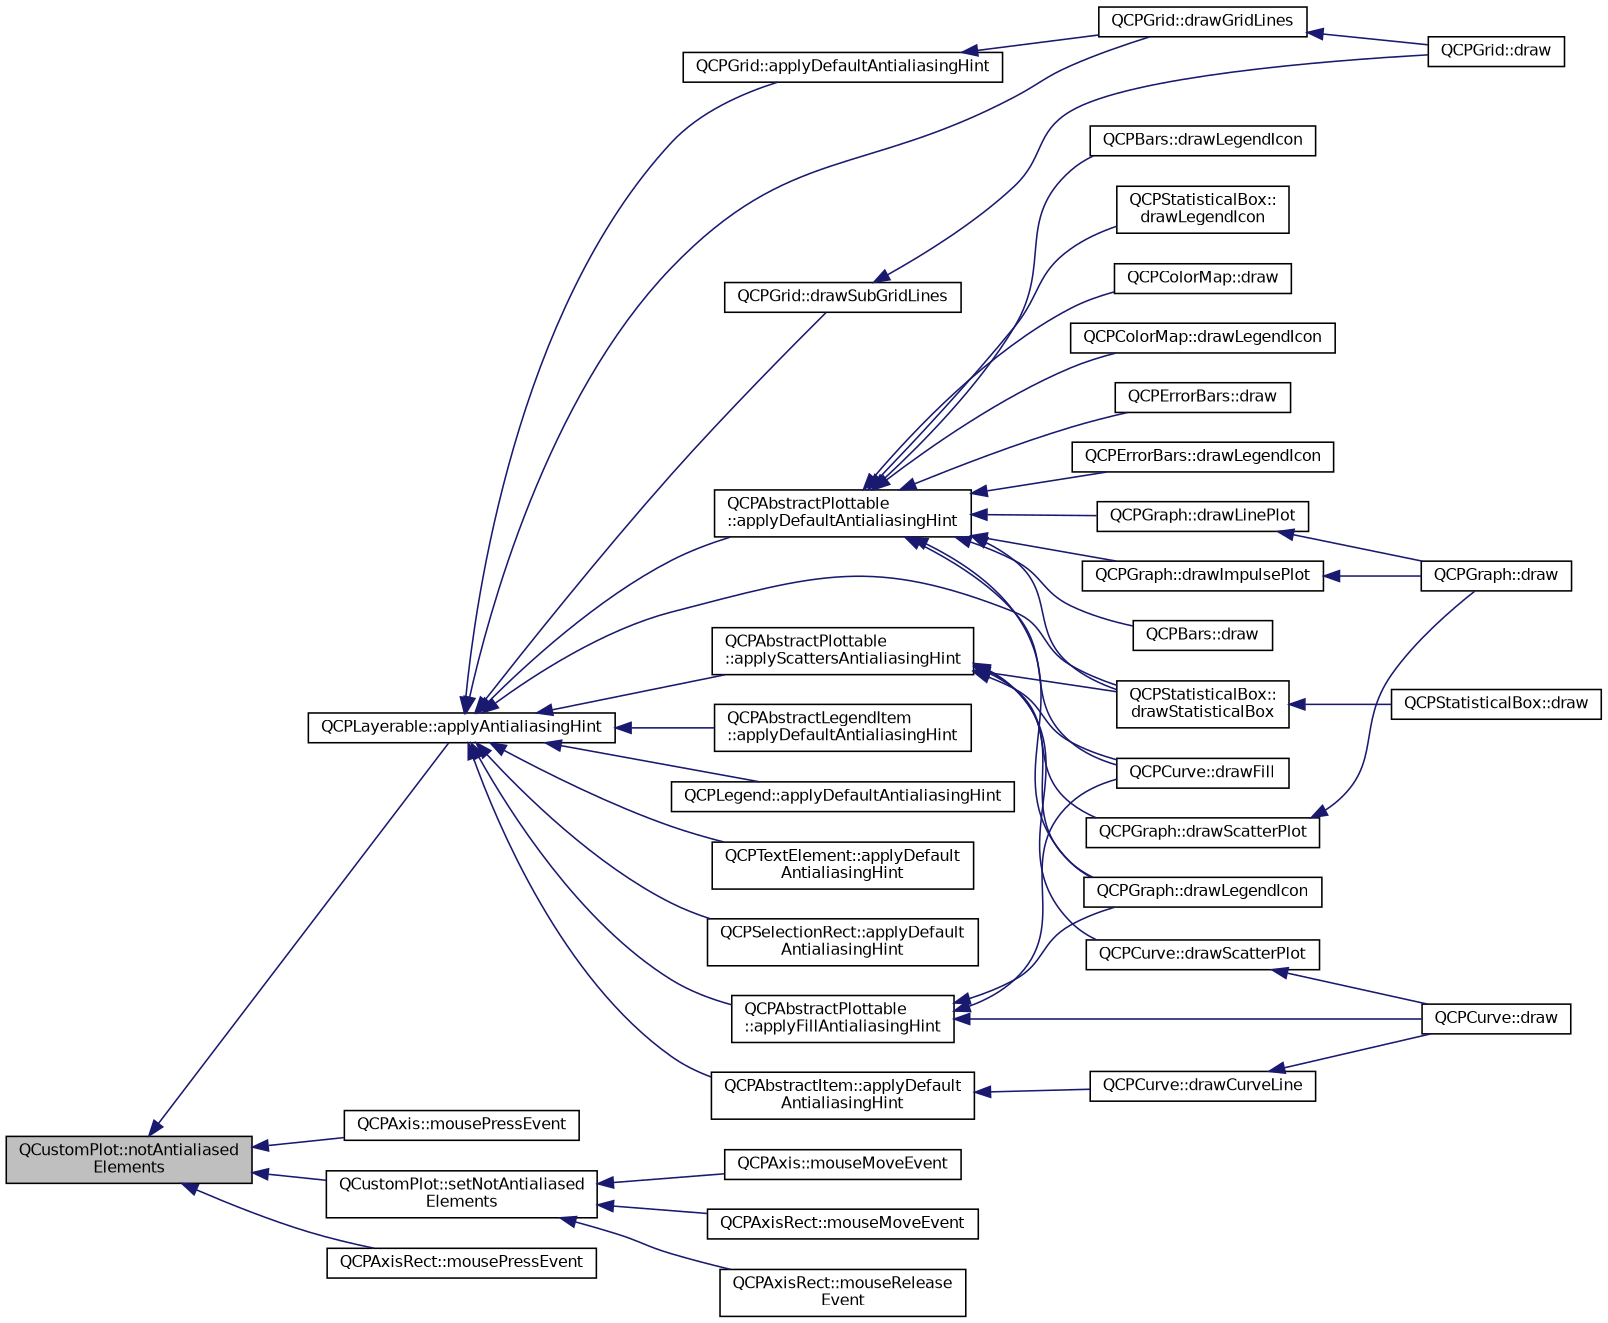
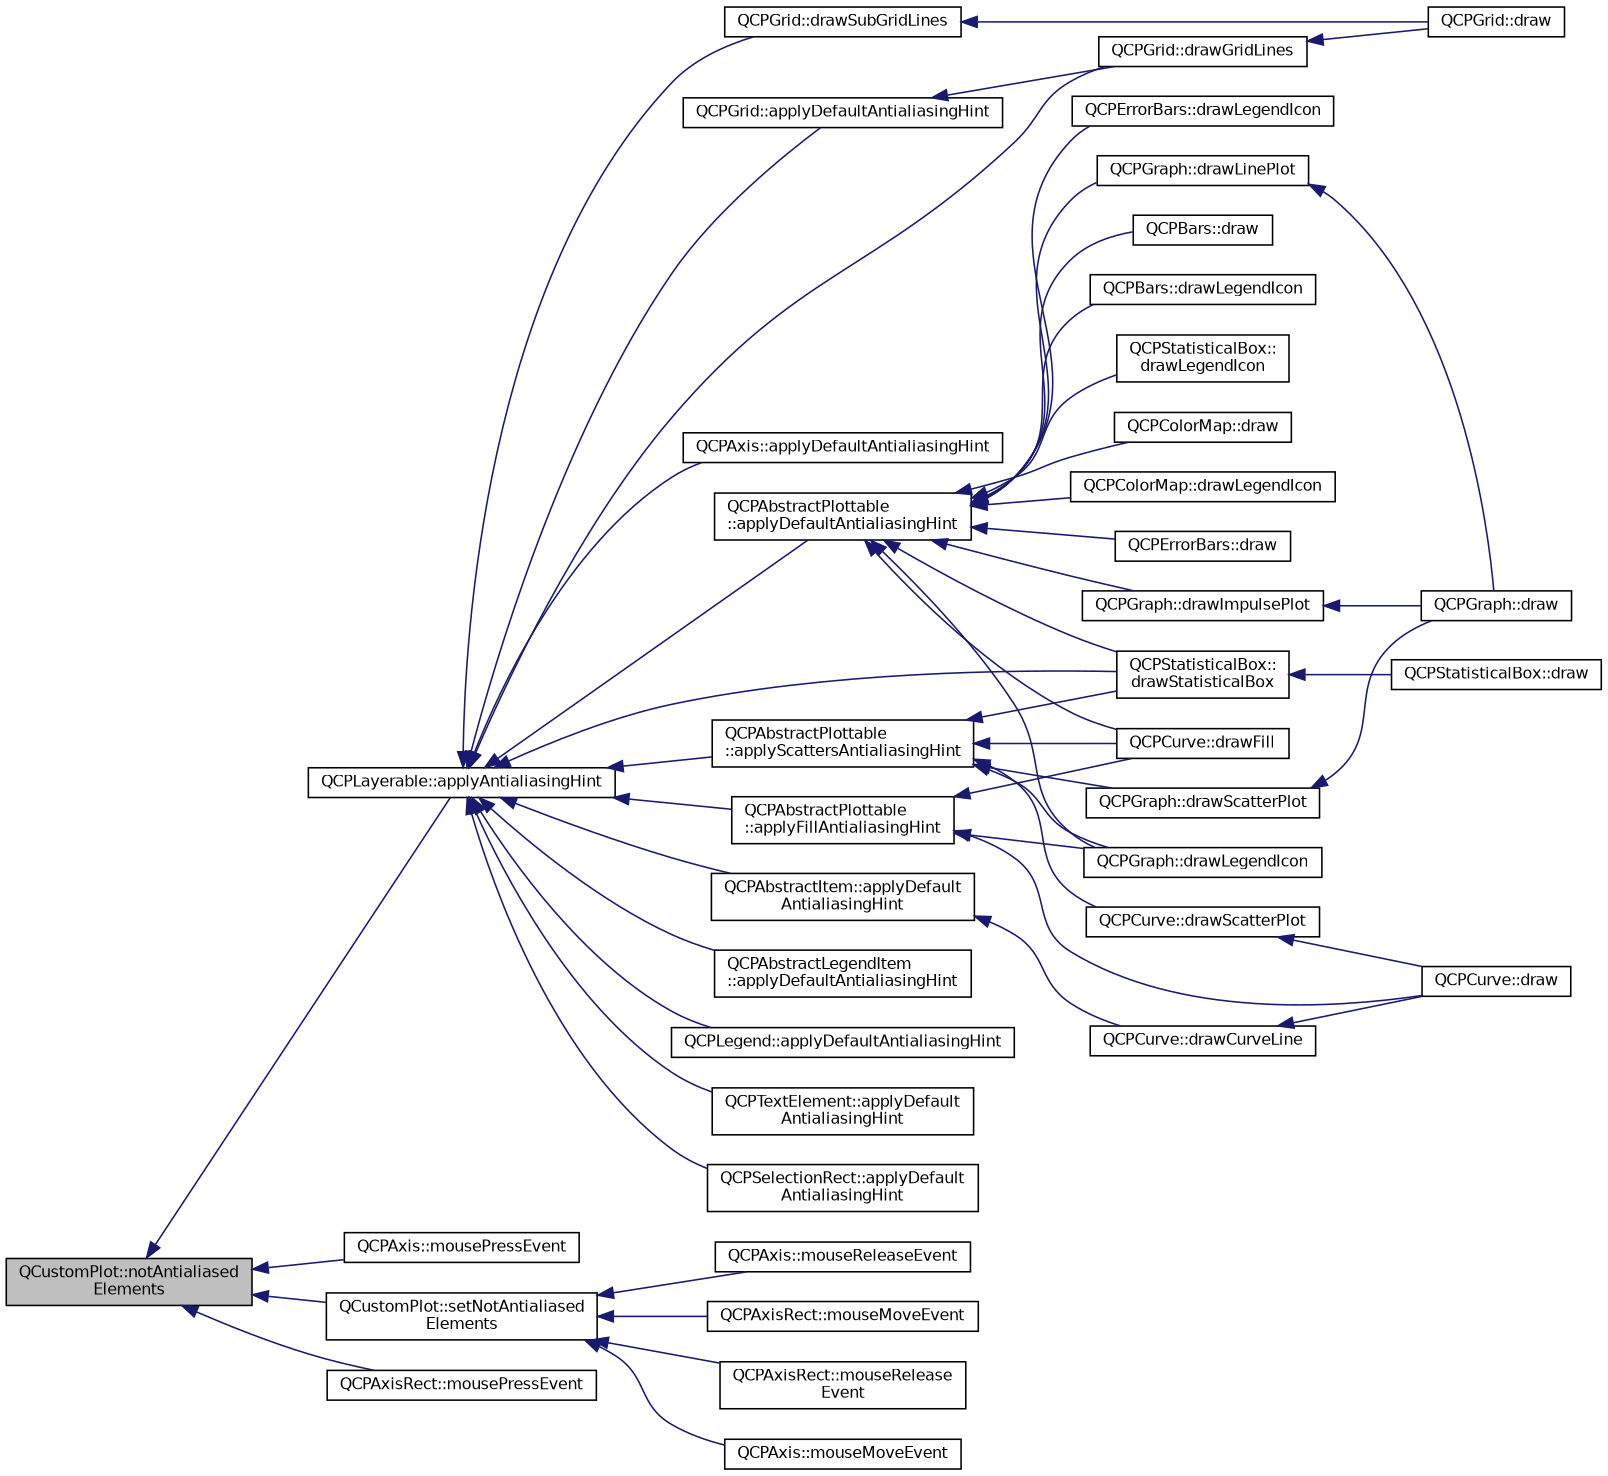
node "QCPAxis::applyDefaultAntialiasingHint": added
node "QCPAxis::mouseReleaseEvent": added
